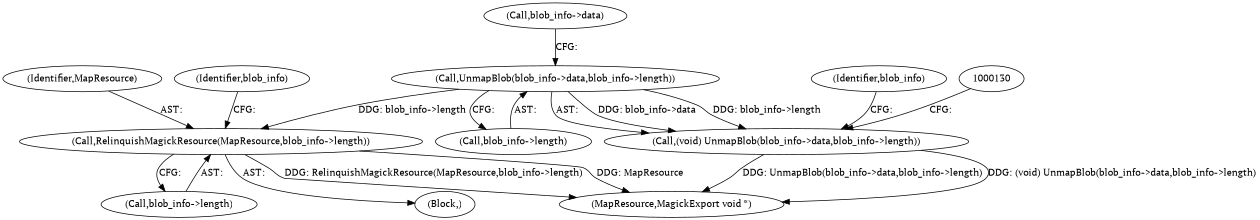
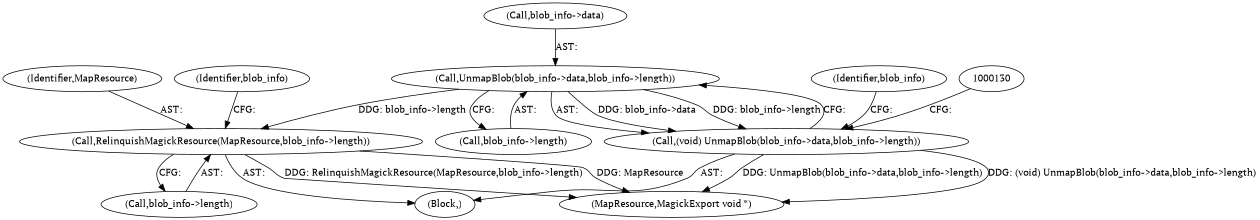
edge "(Call,blob_info->data)" -> "(Call,UnmapBlob(blob_info->data,blob_info->length))": label "CFG: " -> "AST: "
edge "(Call,(void) UnmapBlob(blob_info->data,blob_info->length))" -> "(Call,UnmapBlob(blob_info->data,blob_info->length))": added, label "CFG:"
edge "(Call,(void) UnmapBlob(blob_info->data,blob_info->length))" -> "(Block,)": added, label "AST:"
